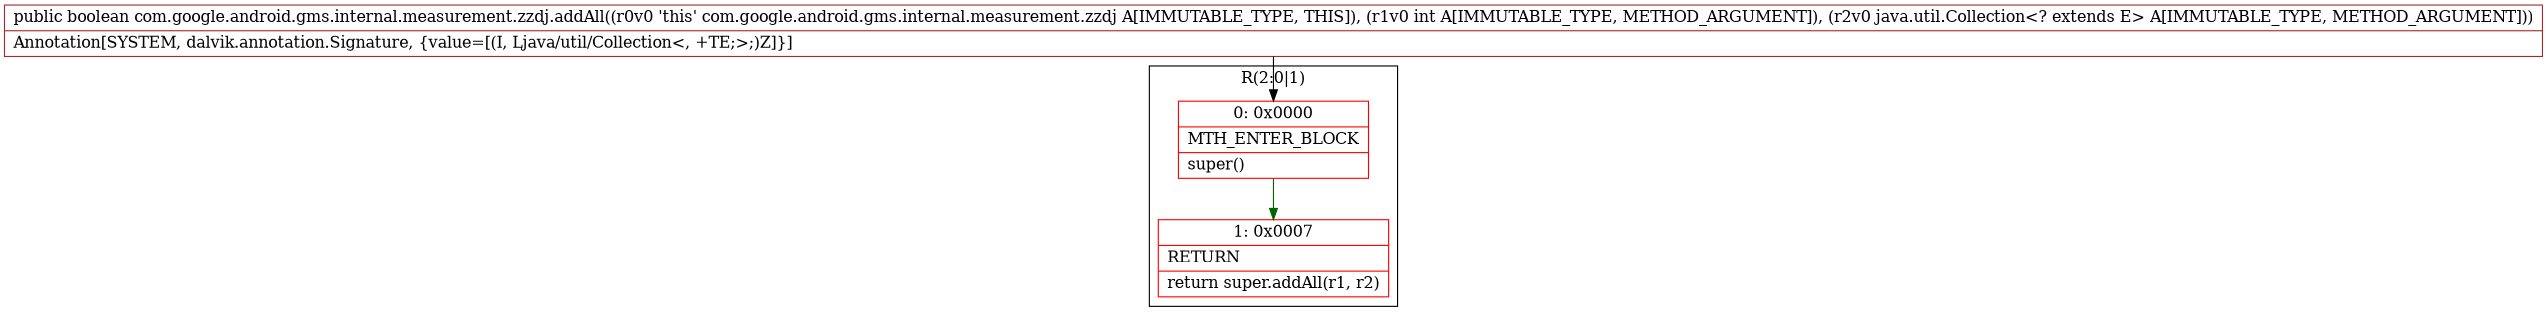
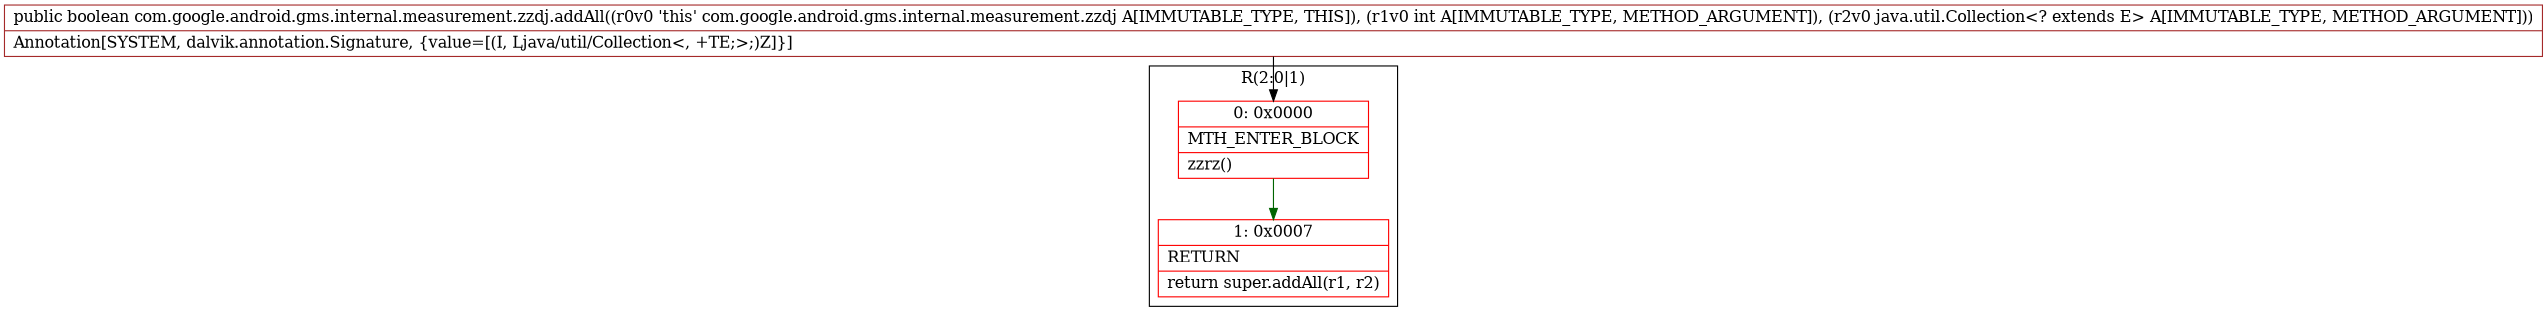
node "0: 0x0000": text "super()" -> "zzrz()"
